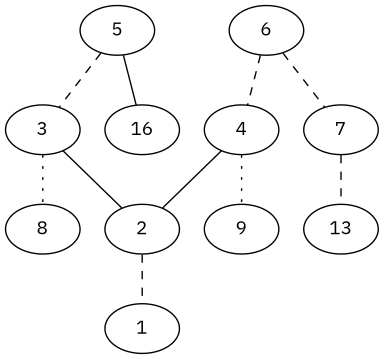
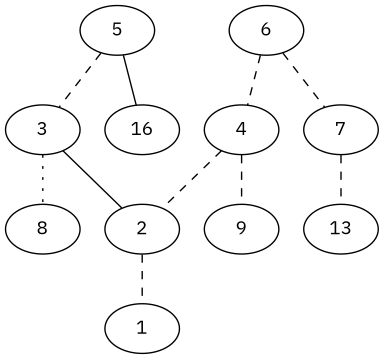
edge "4" -- "2": style solid -> dashed
edge "4" -- "9": style dotted -> dashed
